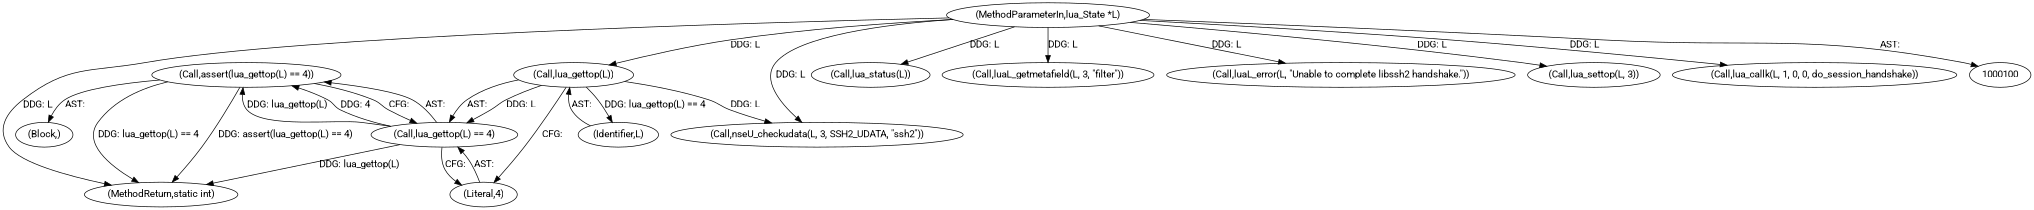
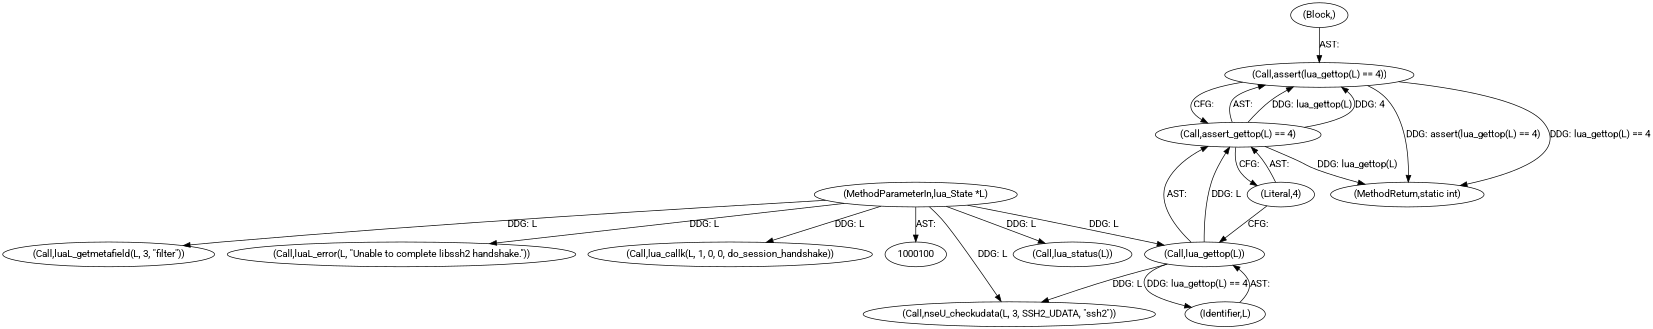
edge "(MethodParameterIn,lua_State *L)" -> "(MethodReturn,static int)": removed, label "DDG: L"
node "(Call,lua_settop(L, 3))": removed
edge "(Call,assert(lua_gettop(L) == 4))" -> "(Block,)": reversed
edge "(Call,lua_gettop(L))" -> "(Literal,4)": reversed
node "(Call,lua_gettop(L) == 4)": label "(Call,lua_gettop(L) == 4)" -> "(Call,assert_gettop(L) == 4)"
